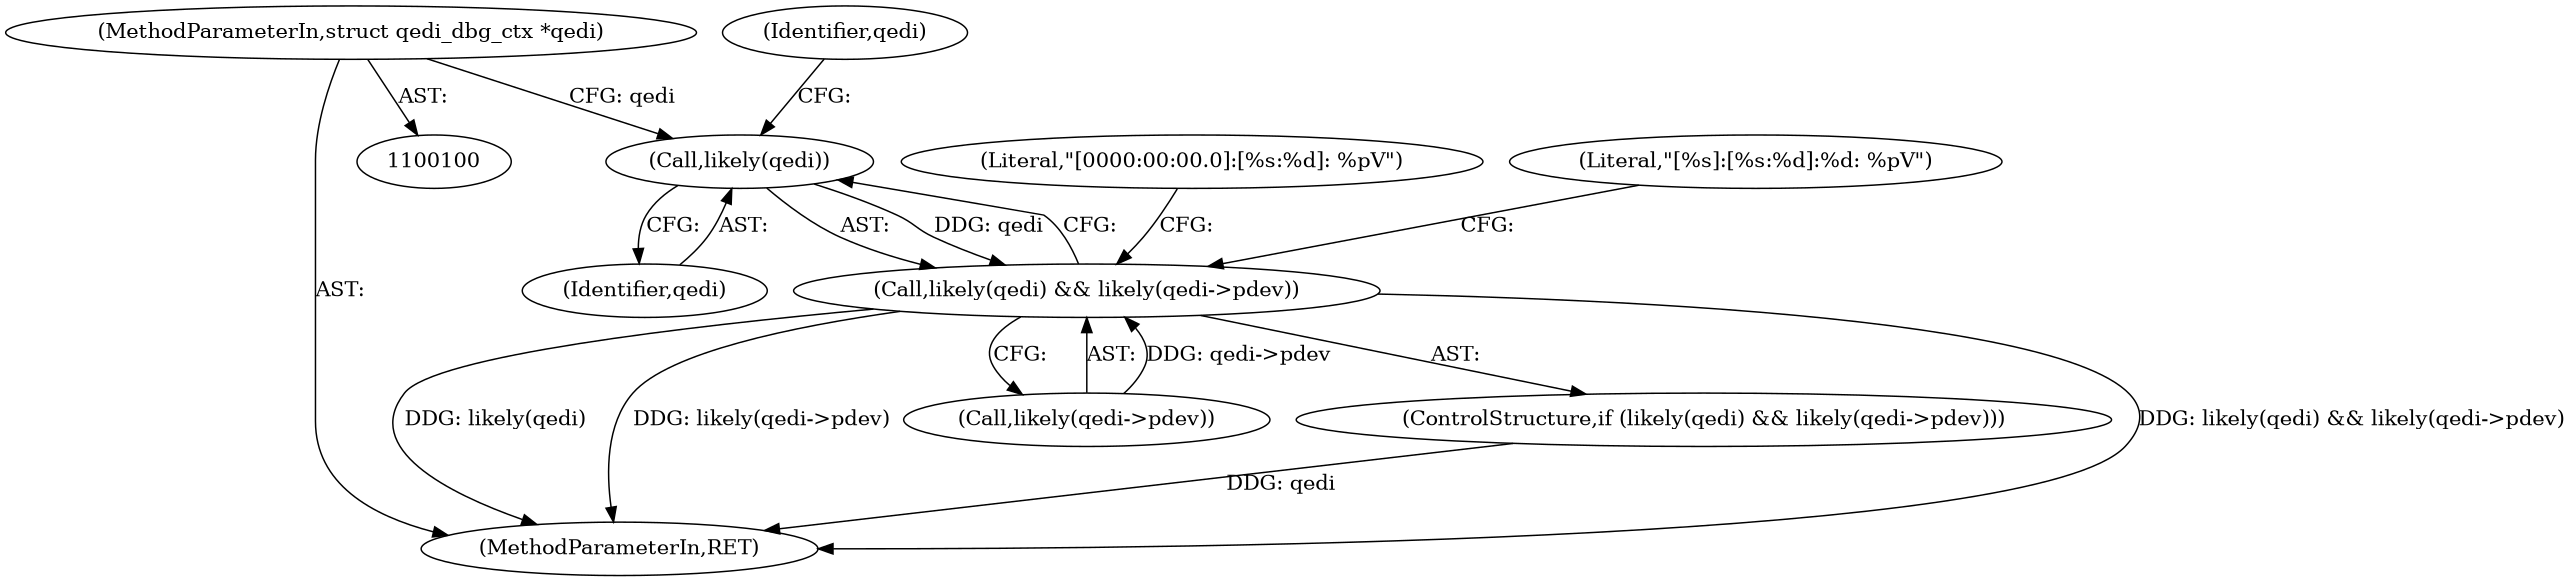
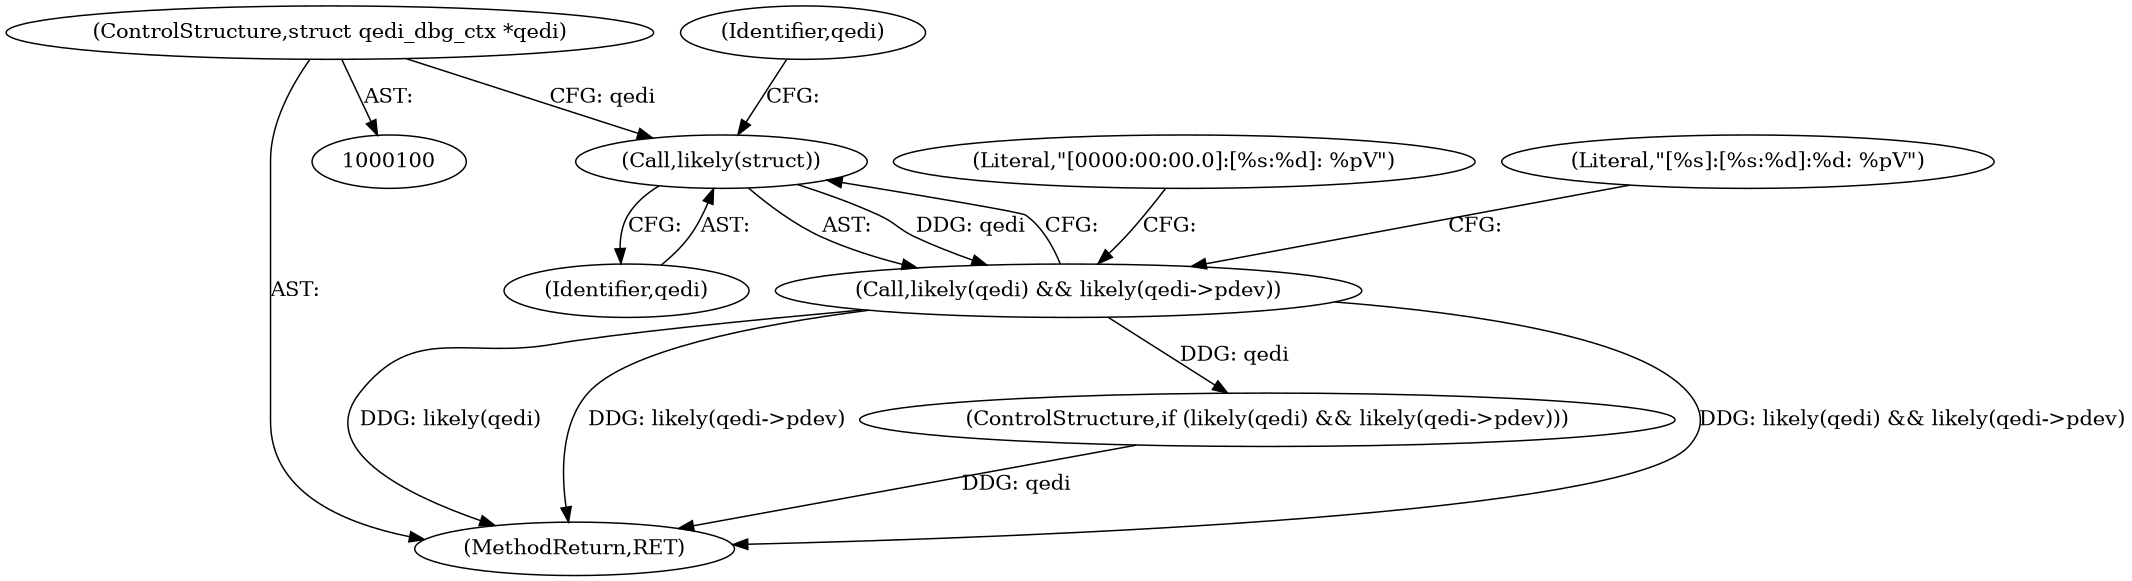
node "(MethodParameterIn,struct qedi_dbg_ctx *qedi)": label "(MethodParameterIn,struct qedi_dbg_ctx *qedi)" -> "(ControlStructure,struct qedi_dbg_ctx *qedi)"
node "1100100": label "1100100" -> "1000100"
node "(Call,likely(qedi))": label "(Call,likely(qedi))" -> "(Call,likely(struct))"
edge "(Call,likely(qedi) && likely(qedi->pdev))" -> "(ControlStructure,if (likely(qedi) && likely(qedi->pdev)))": label "AST: " -> "DDG: qedi"
node "(Call,likely(qedi->pdev))": removed
node "(MethodParameterIn,RET)": label "(MethodParameterIn,RET)" -> "(MethodReturn,RET)"
